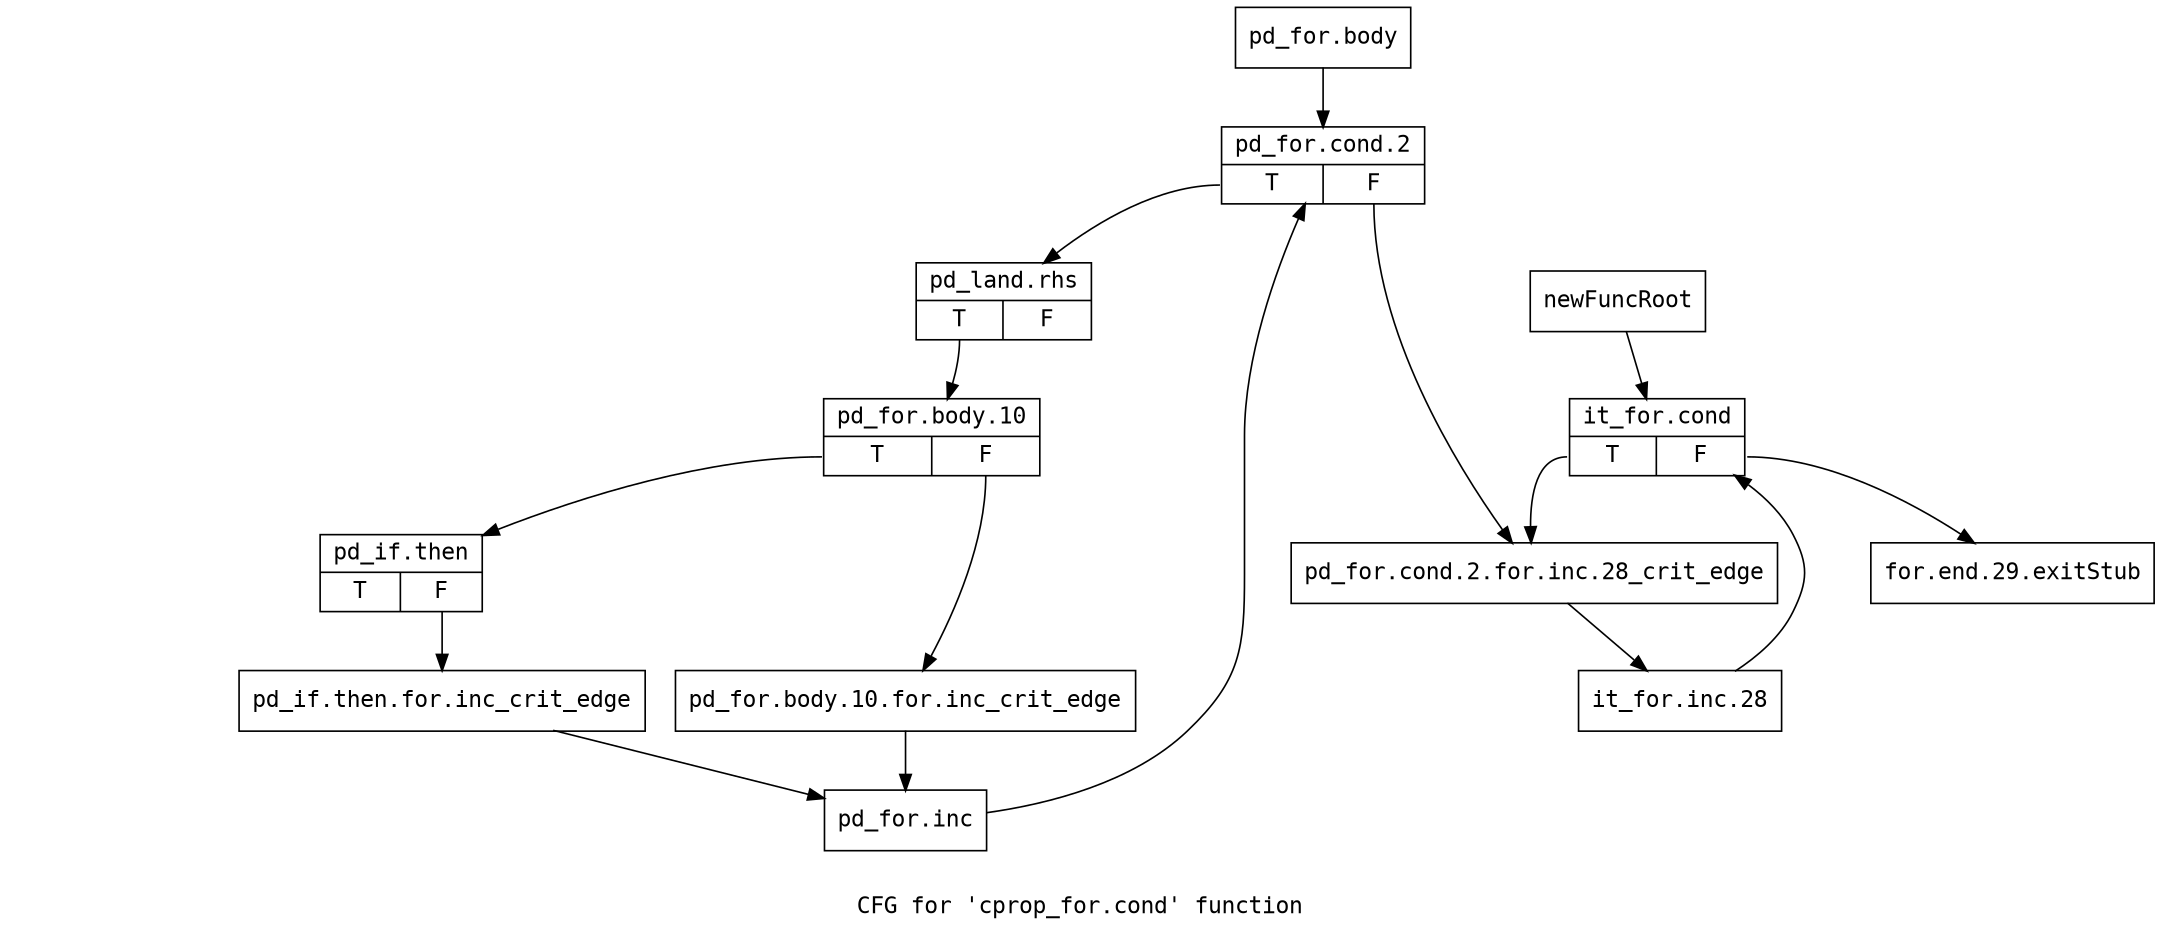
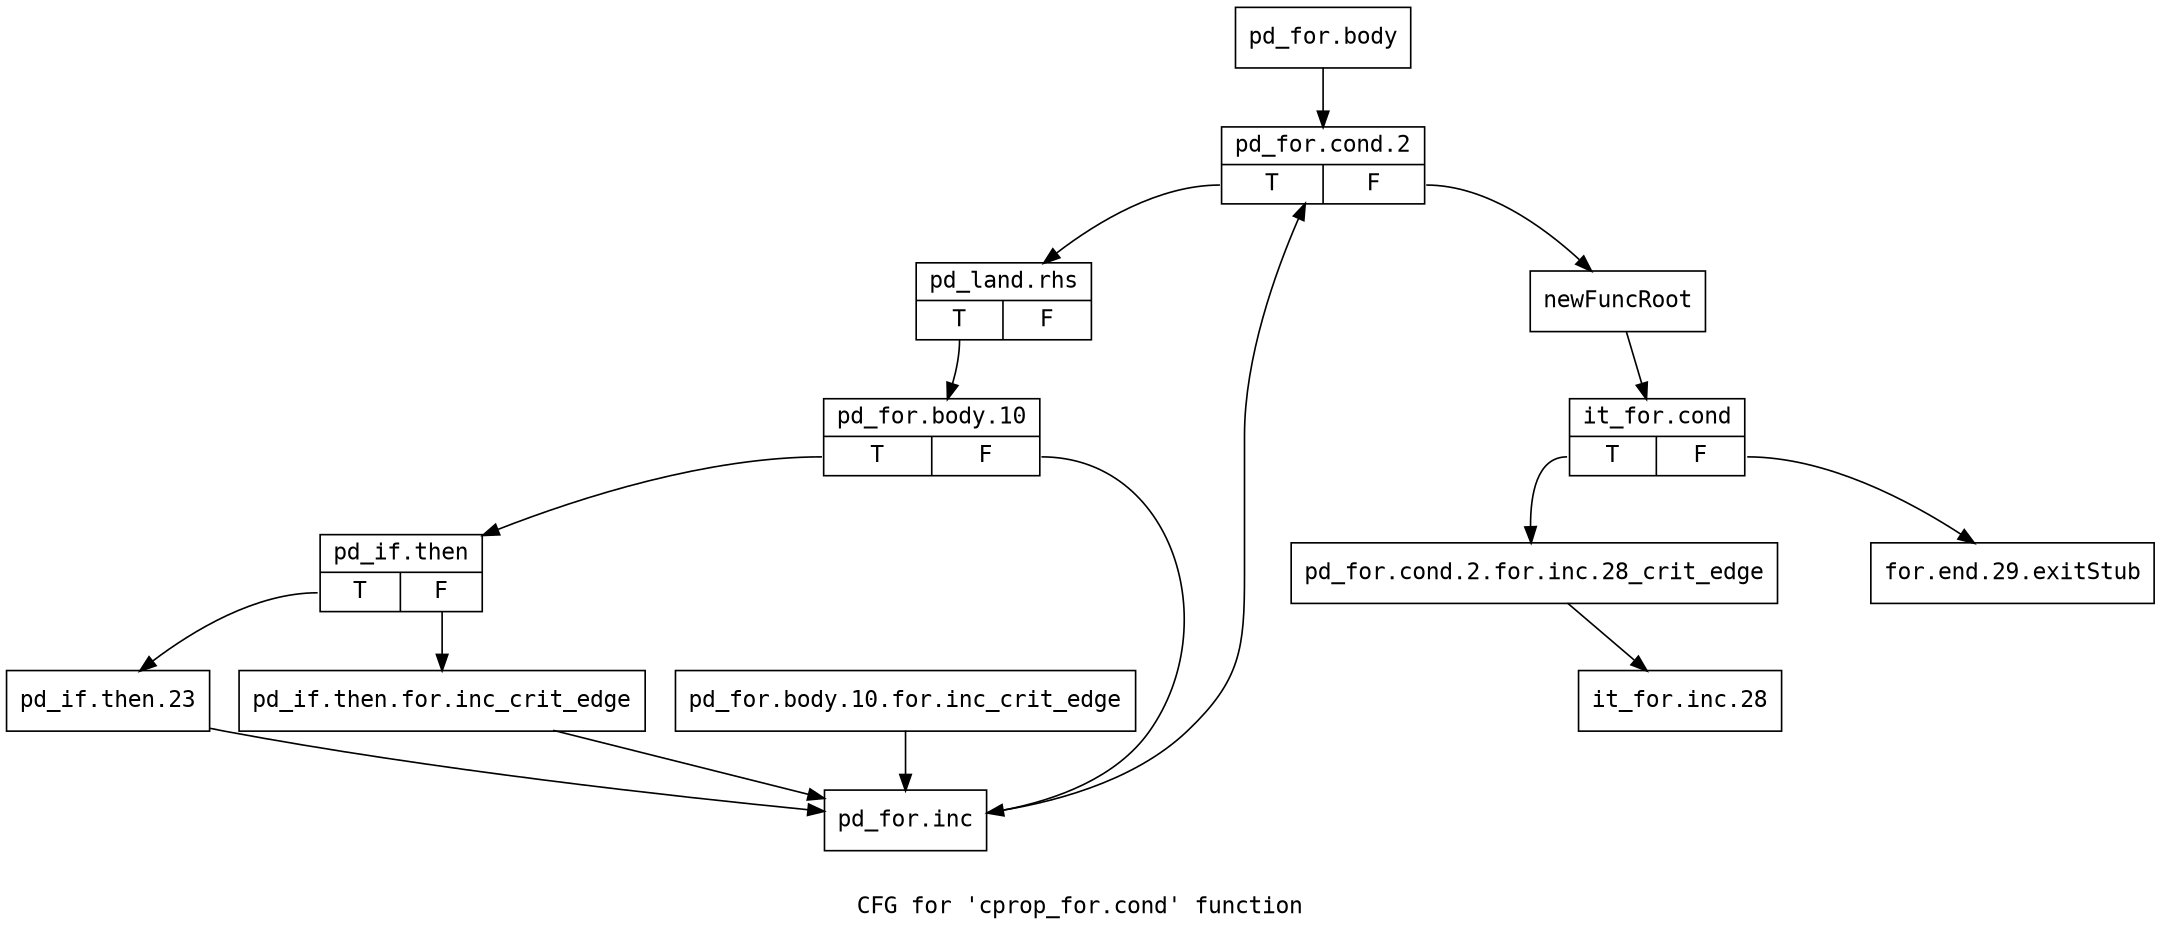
edge "pd_for.cond.2" -> "pd_for.cond.2.for.inc.28_crit_edge": now "pd_for.cond.2" -> "newFuncRoot"
edge "pd_for.body.10" -> "pd_for.body.10.for.inc_crit_edge": now "pd_for.body.10" -> "pd_for.inc"
edge "it_for.inc.28" -> "it_for.cond": removed
node "pd_if.then.23": added
